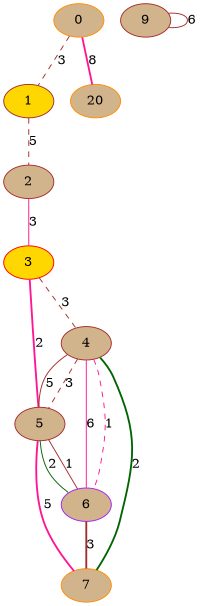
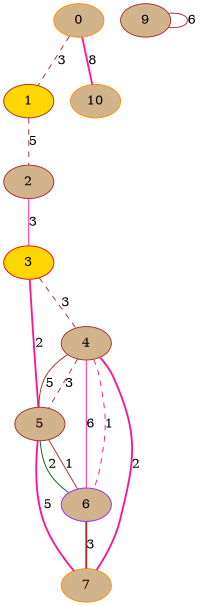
node "20": label "20" -> "10"
edge "4" -- "7": color darkgreen -> deeppink
